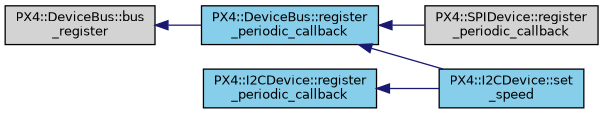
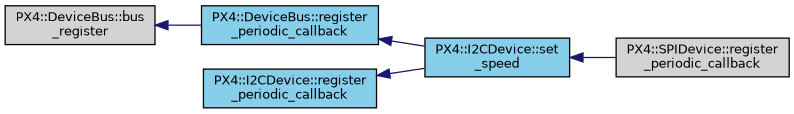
edge "PX4::SPIDevice::register _periodic_callback" -> "PX4::DeviceBus::register _periodic_callback": now "PX4::SPIDevice::register _periodic_callback" -> "PX4::I2CDevice::set _speed"
